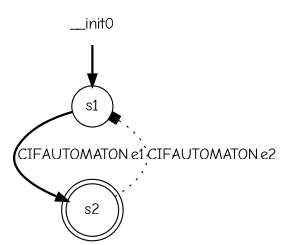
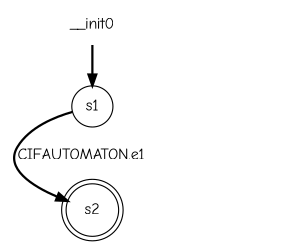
edge "s2" -> "s1": removed, label "CIFAUTOMATON.e2"
